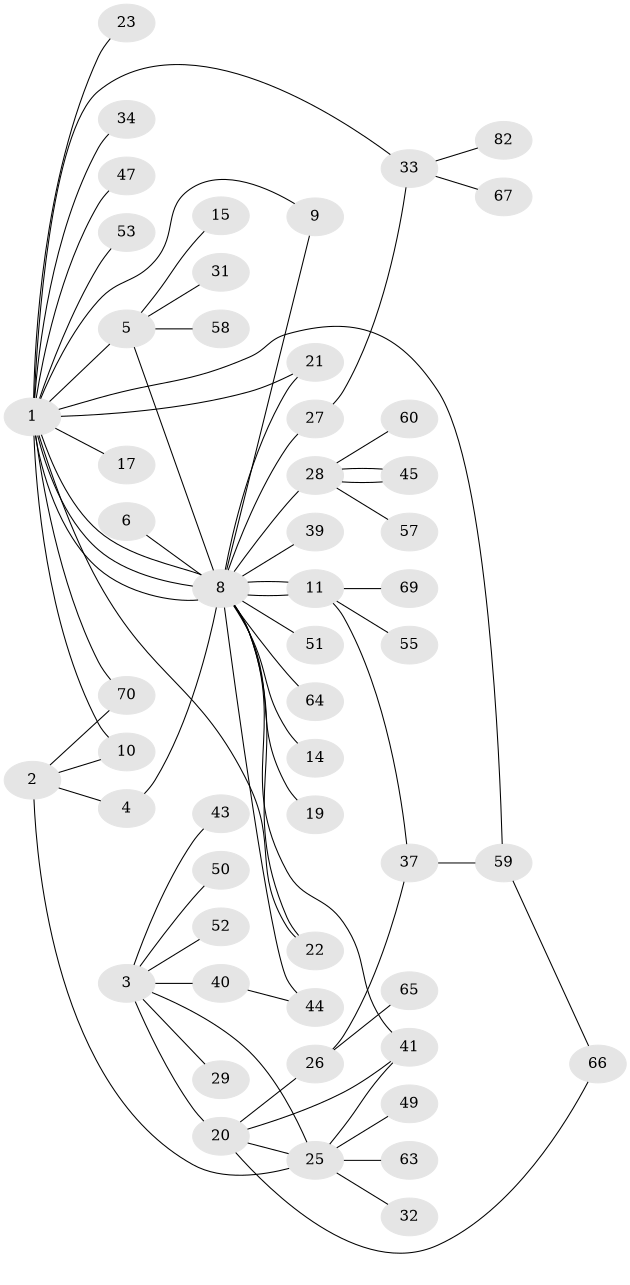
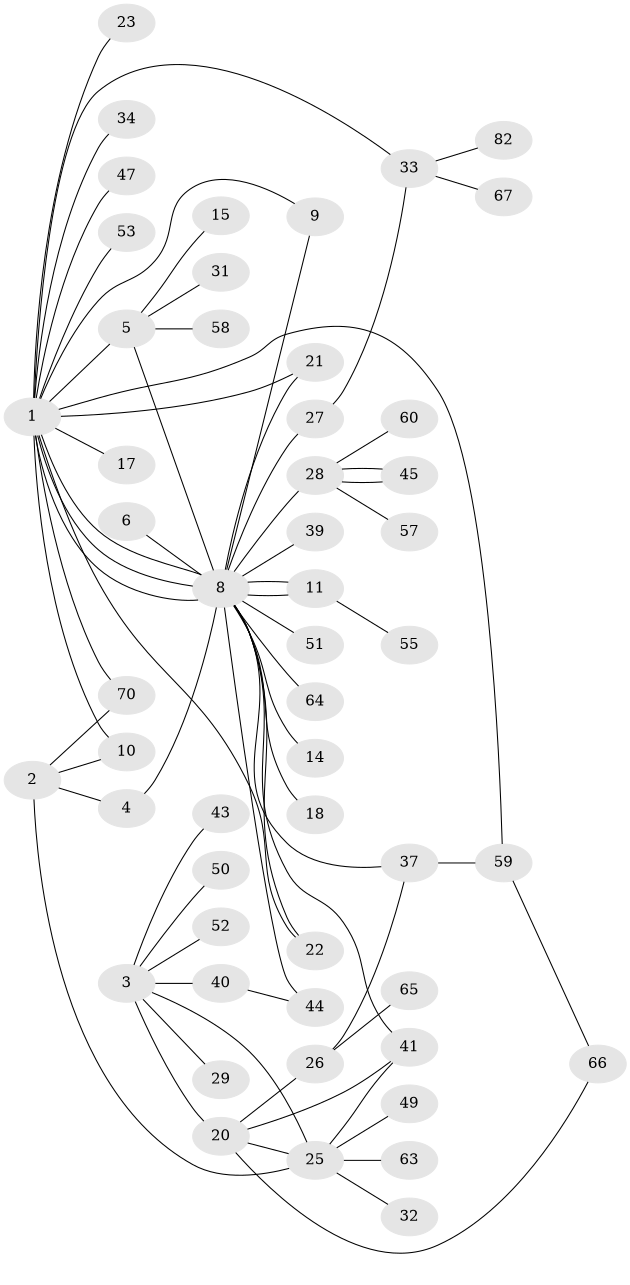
node "69": removed
edge "11" -- "37": now "8" -- "37"
node "19": label "19" -> "18"
